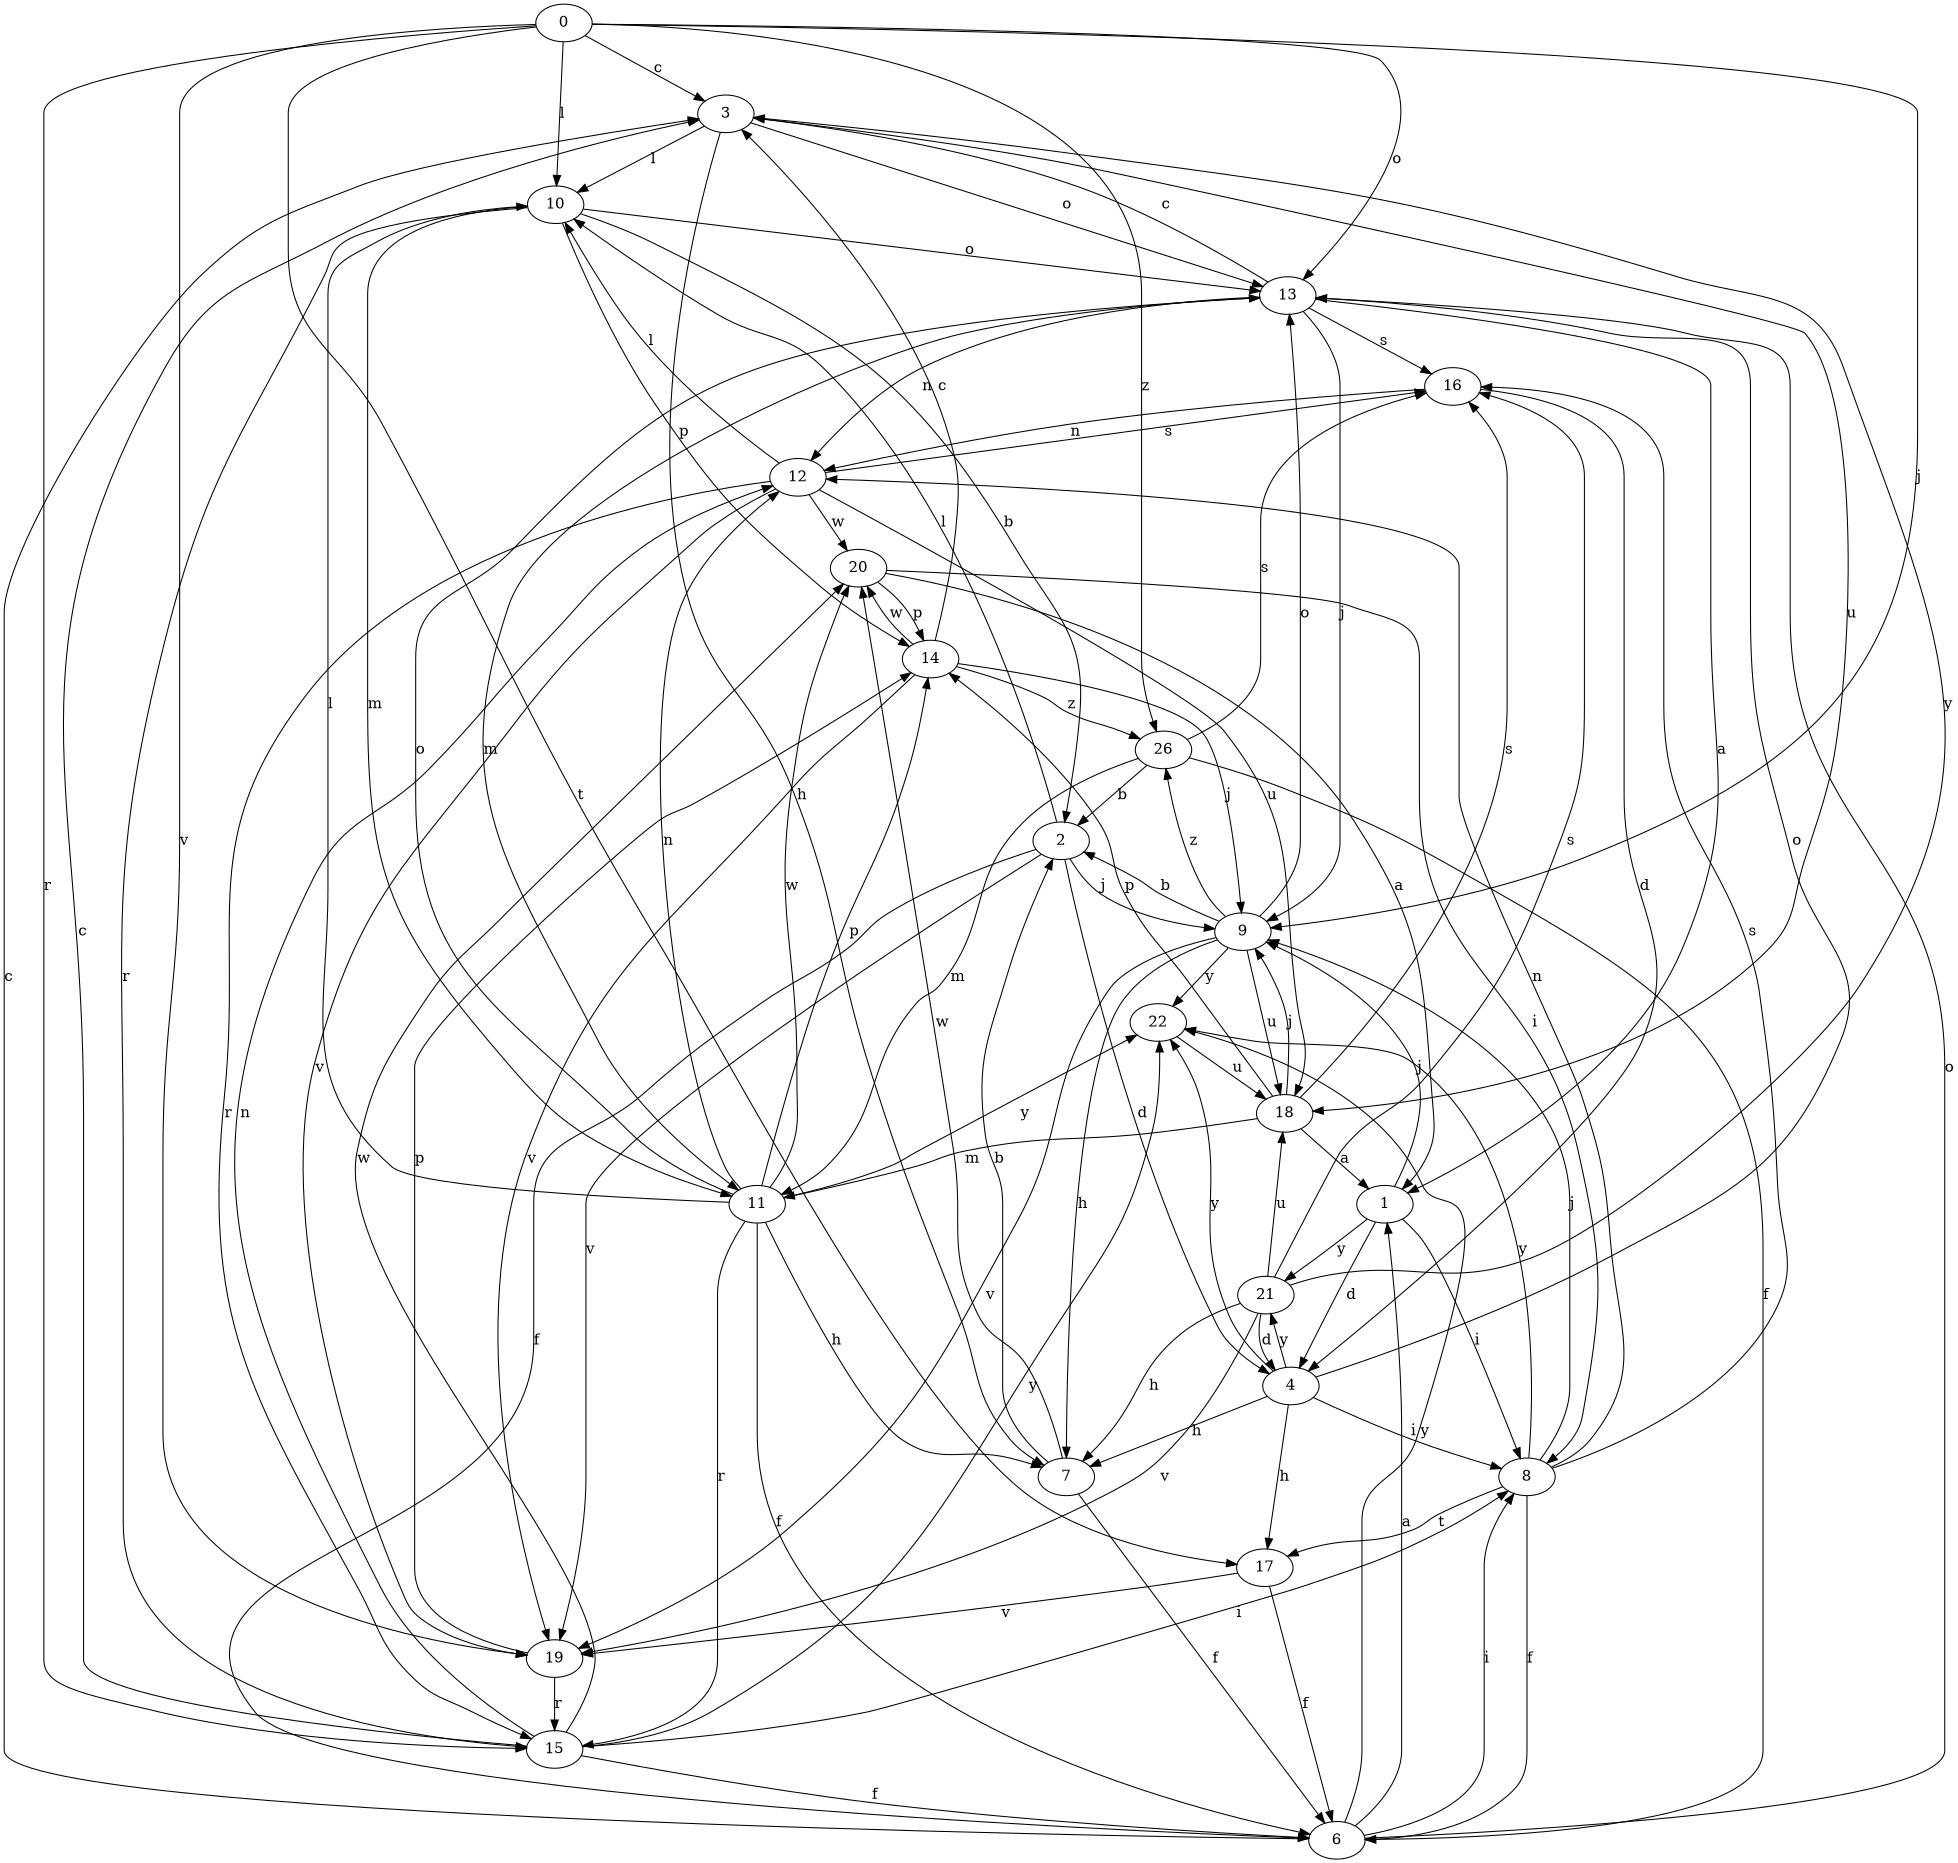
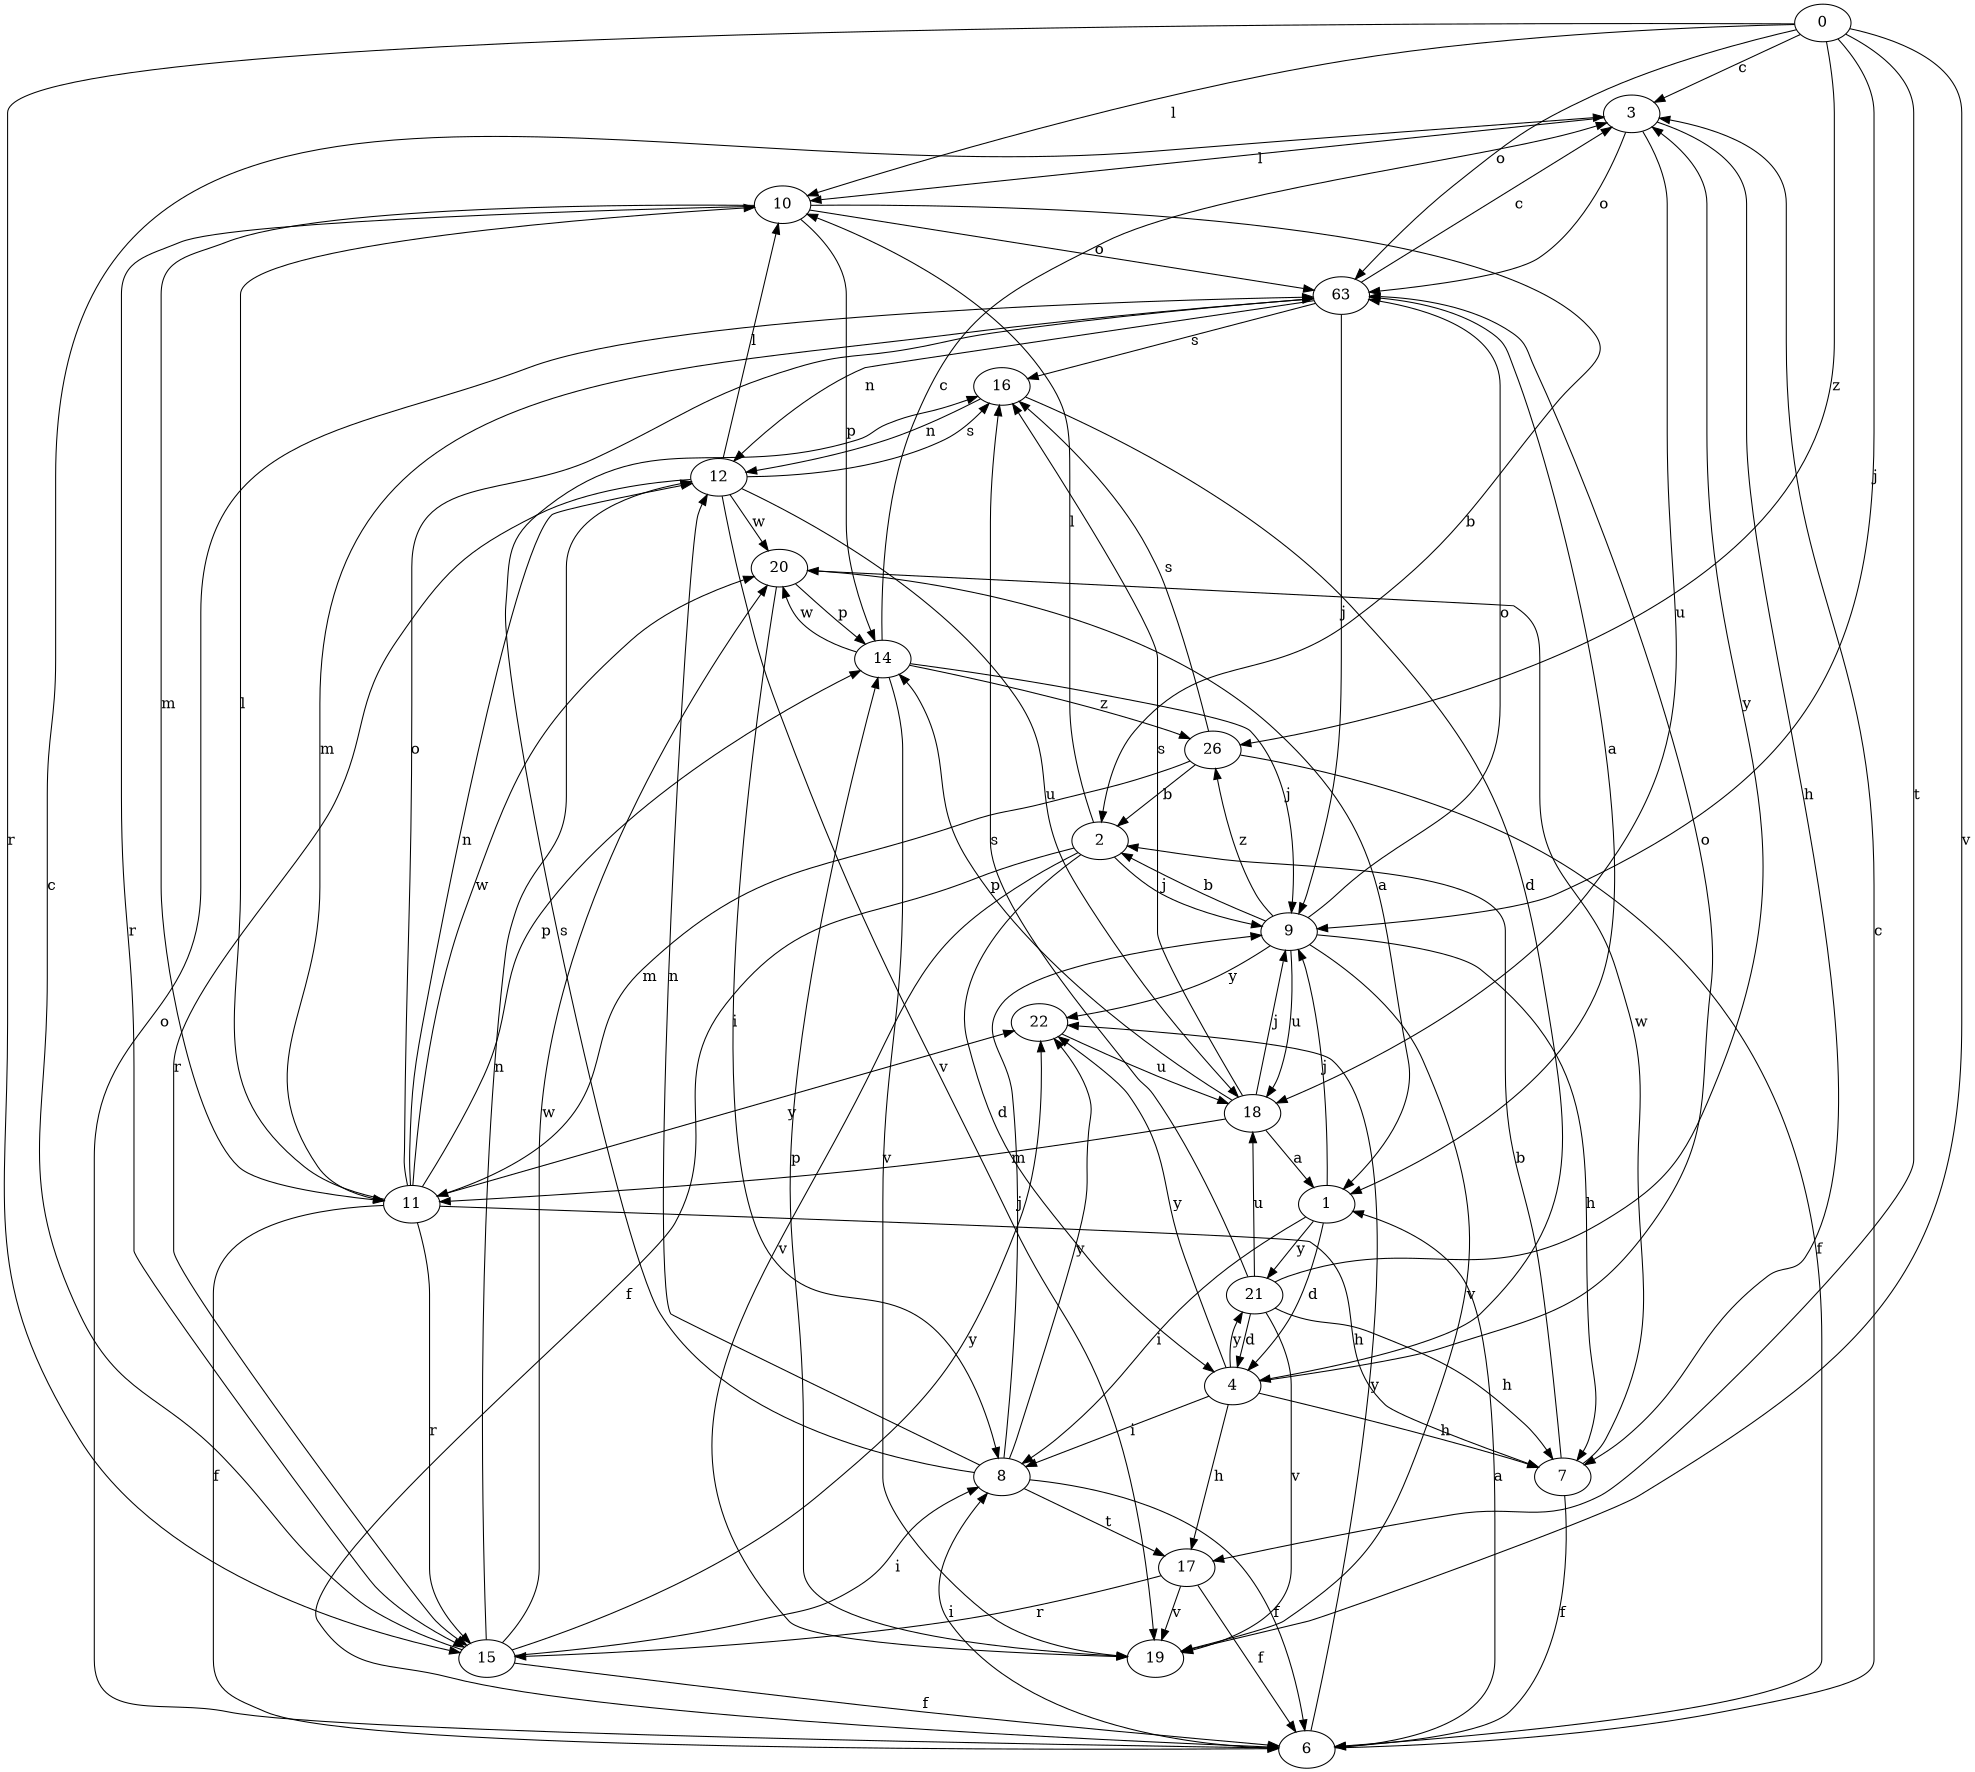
node "13": label "13" -> "63"
edge "19" -> "15": now "17" -> "15"
